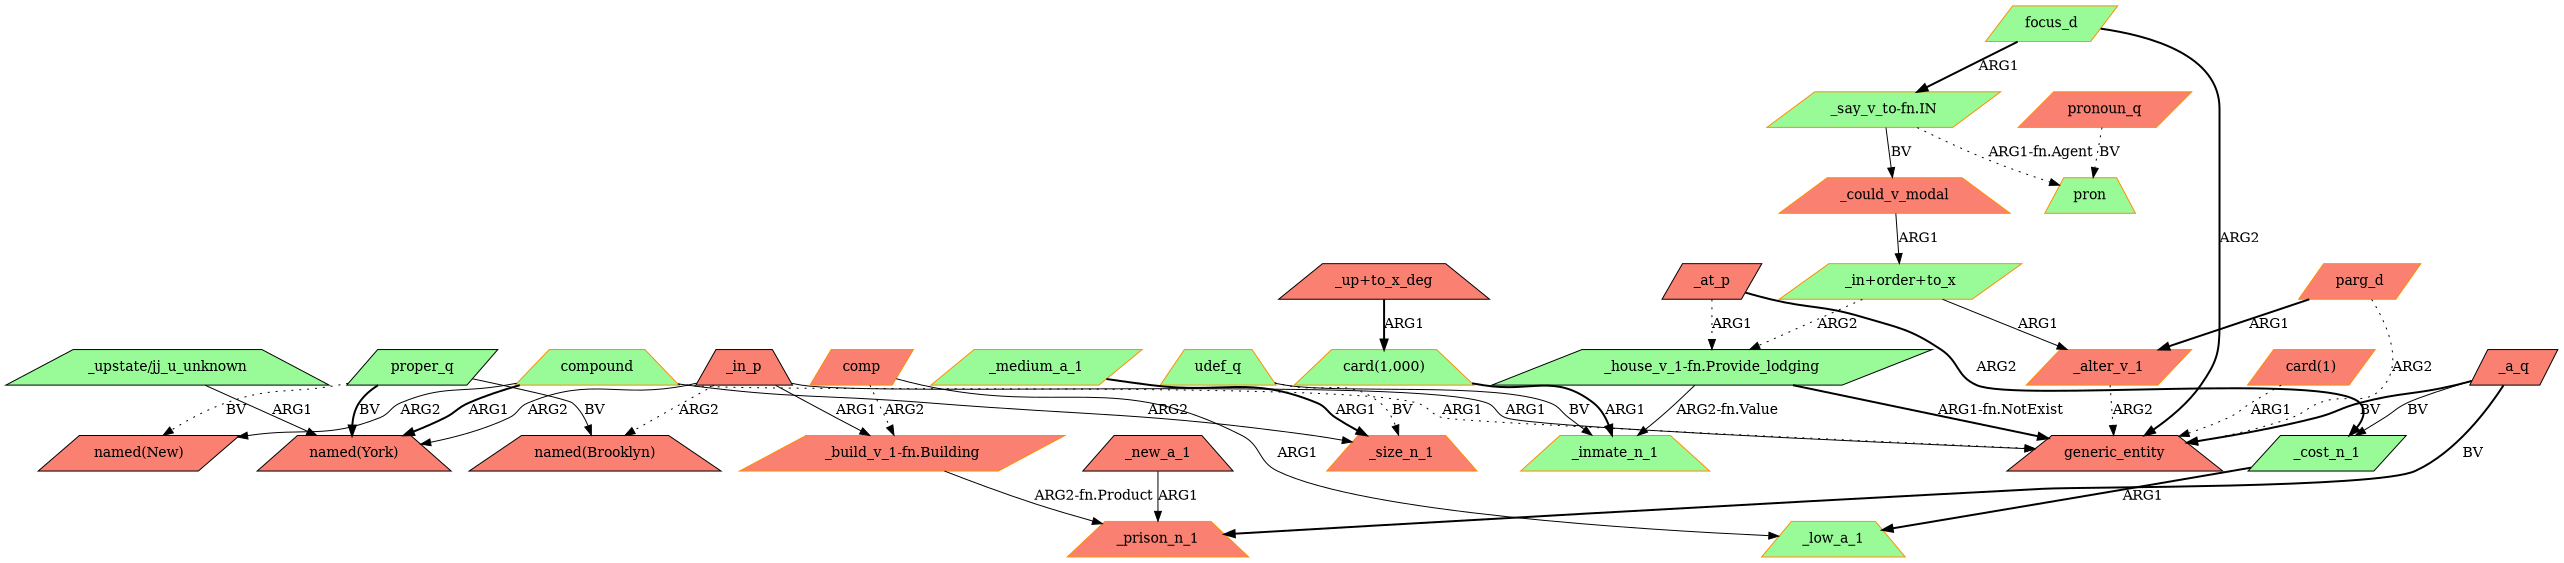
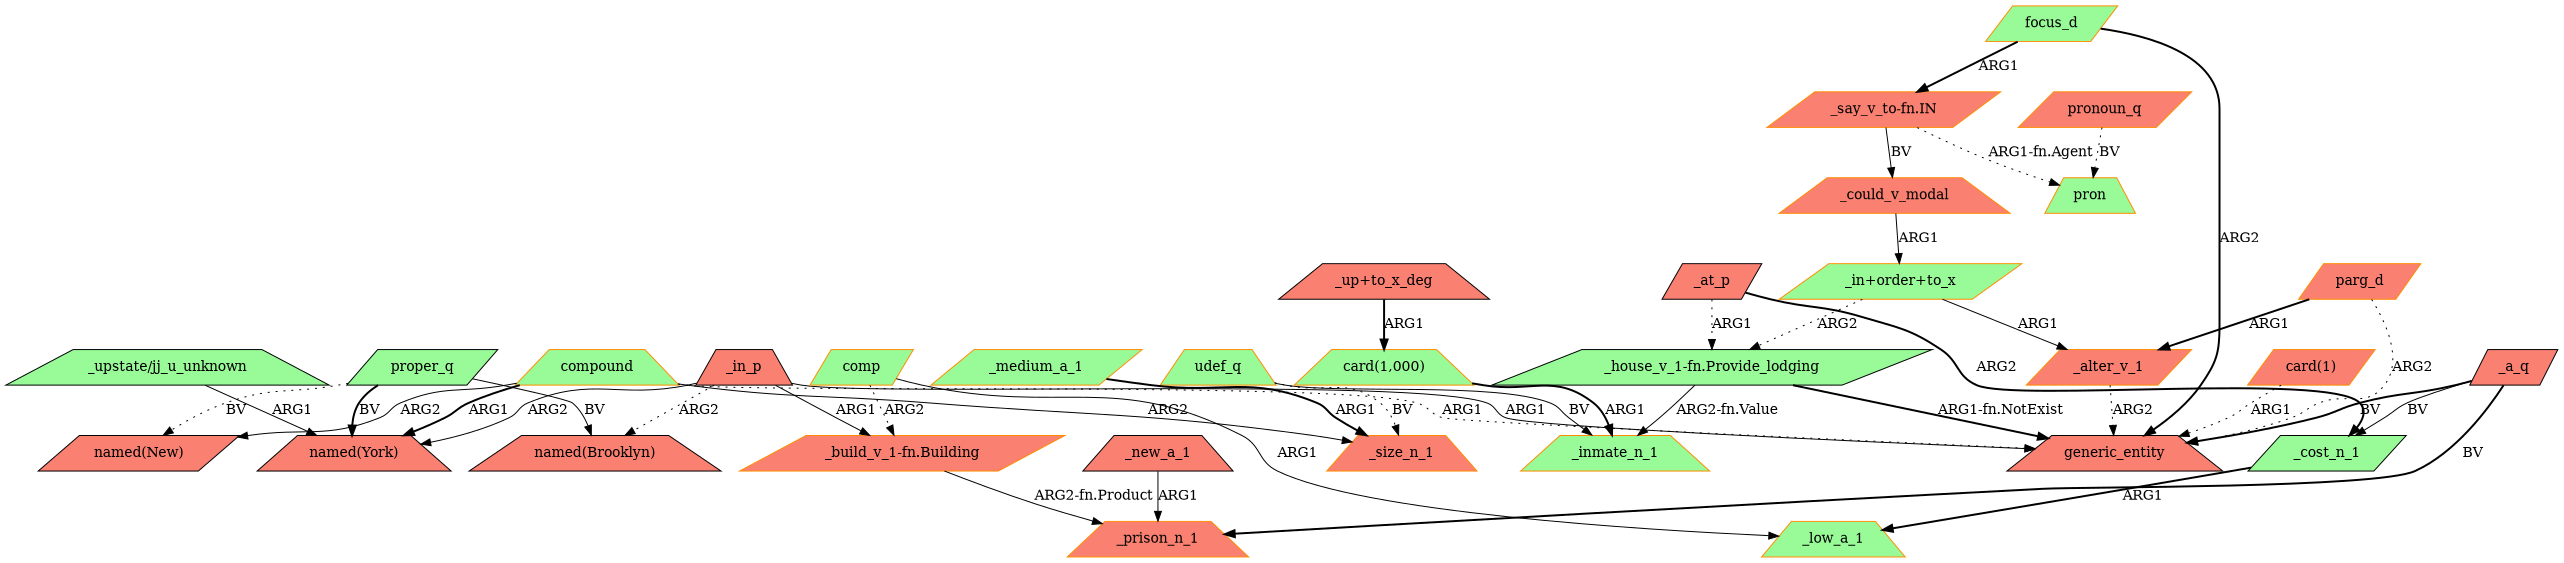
node "_say_v_to-fn.IN": fillcolor palegreen -> salmon
node "comp": fillcolor salmon -> palegreen
